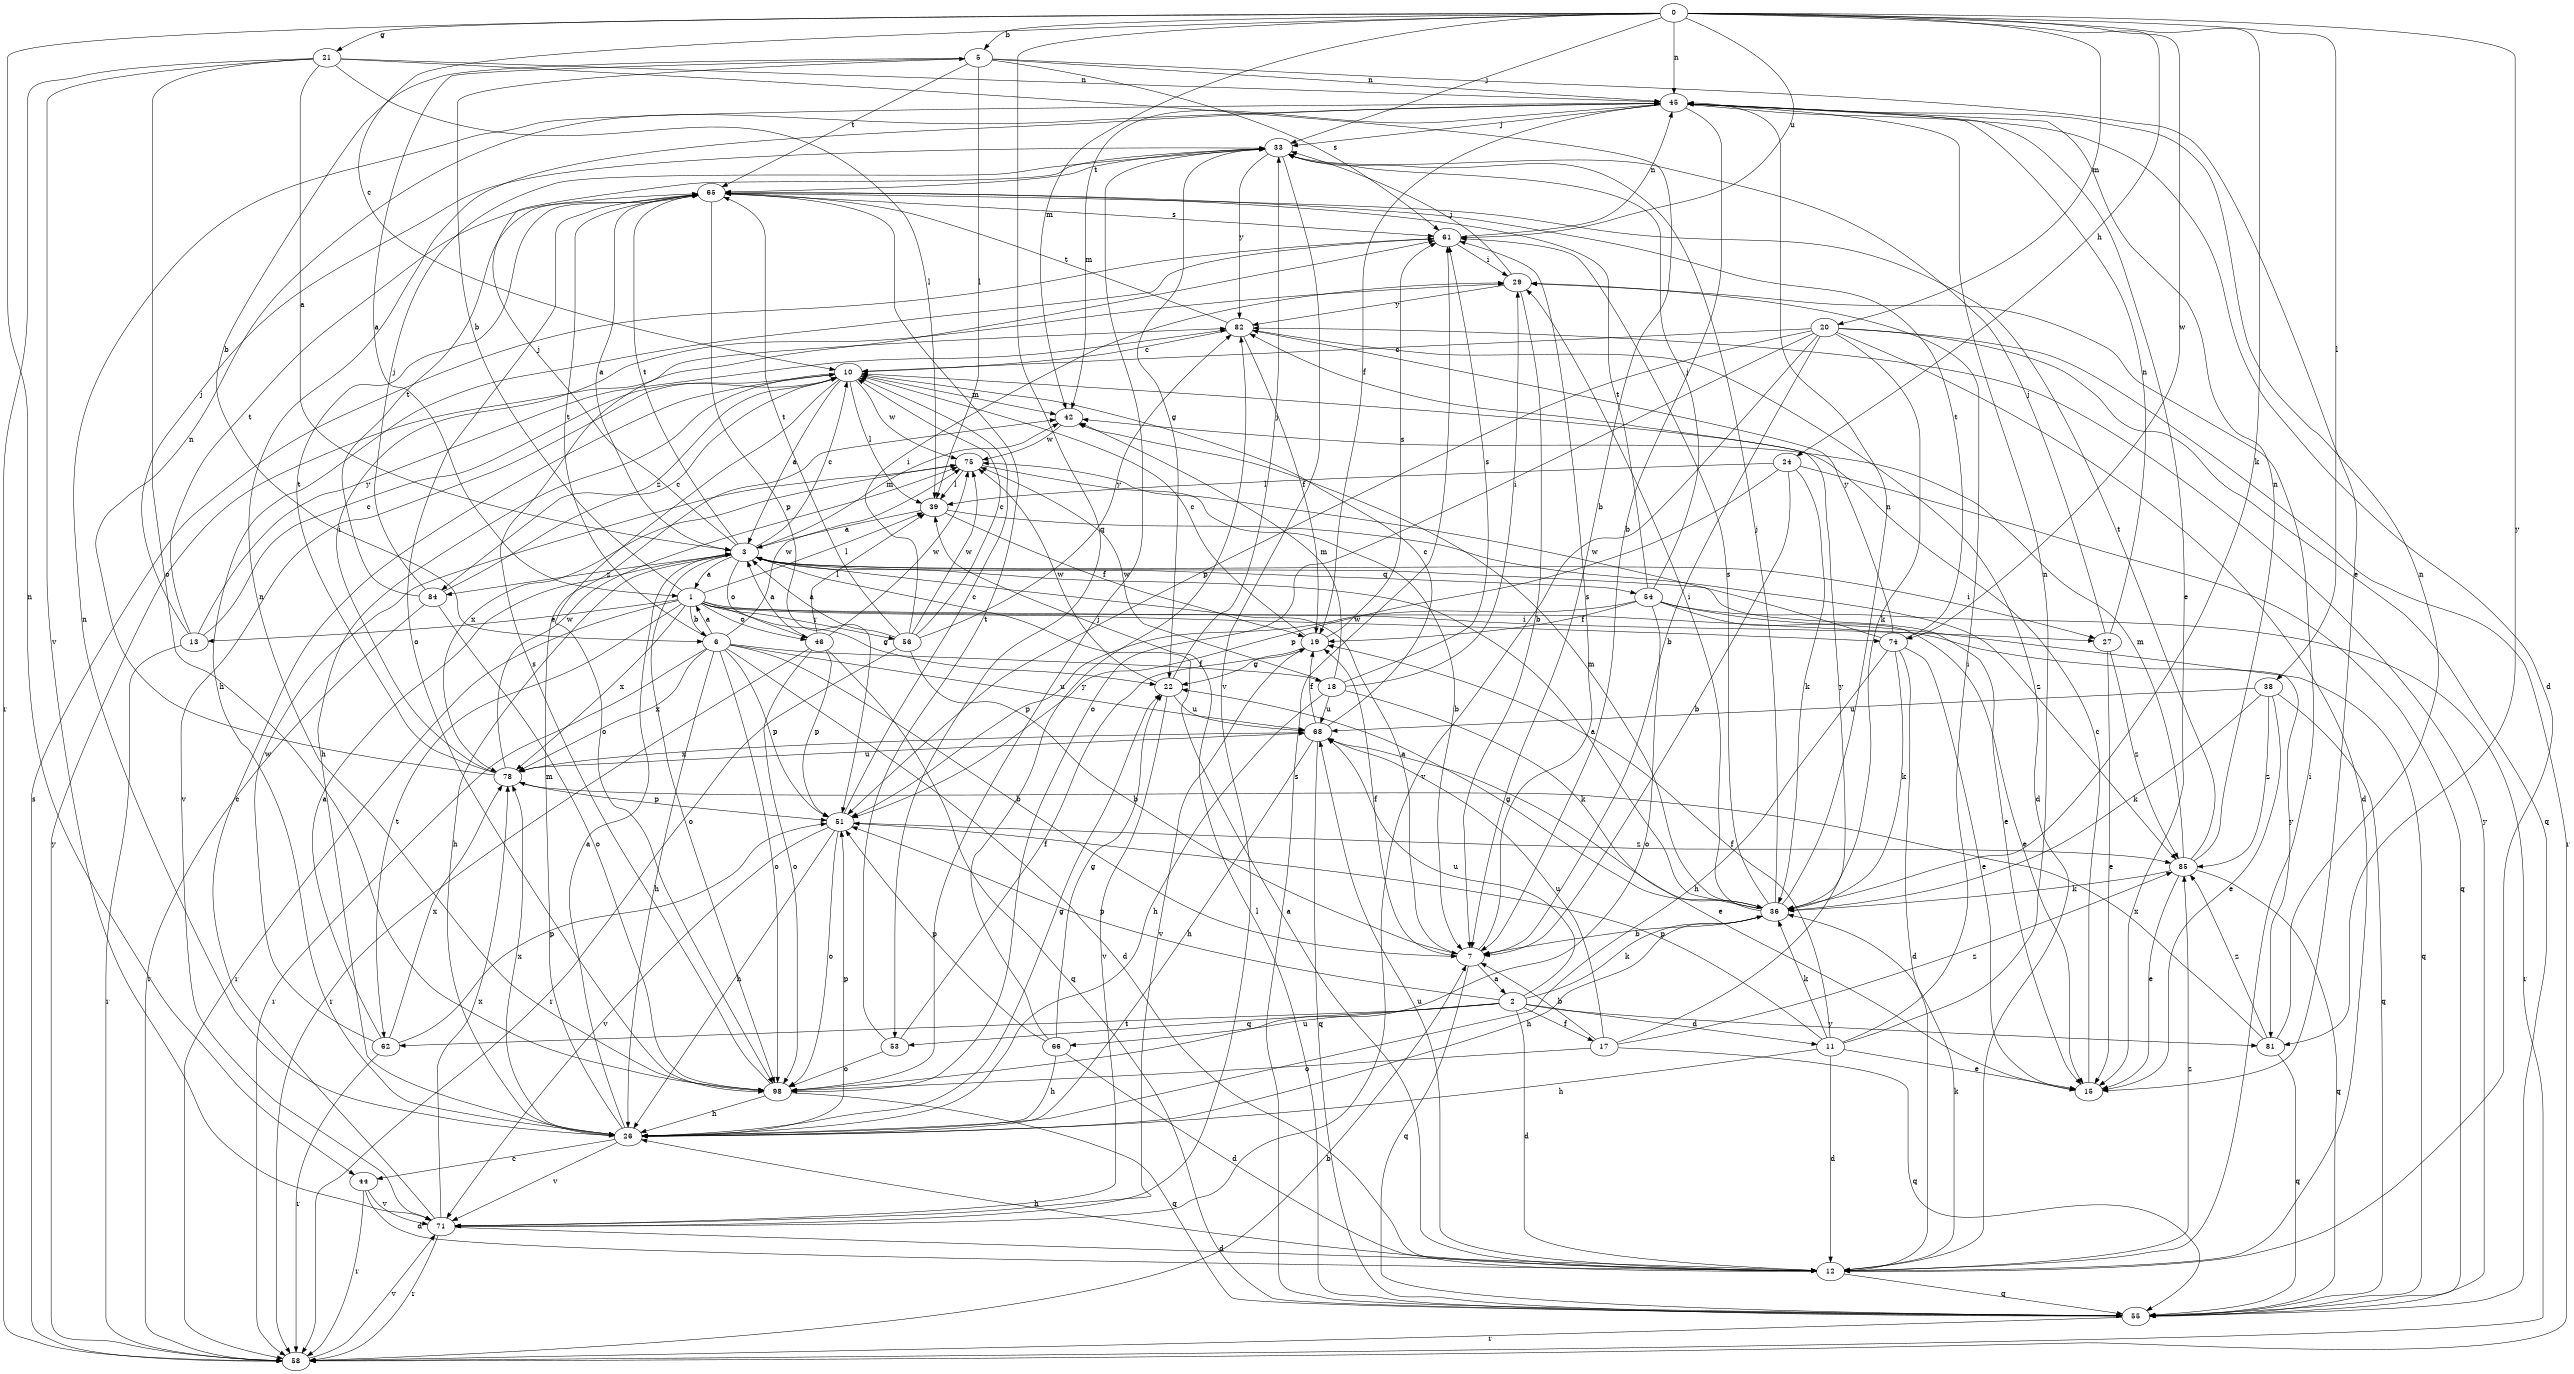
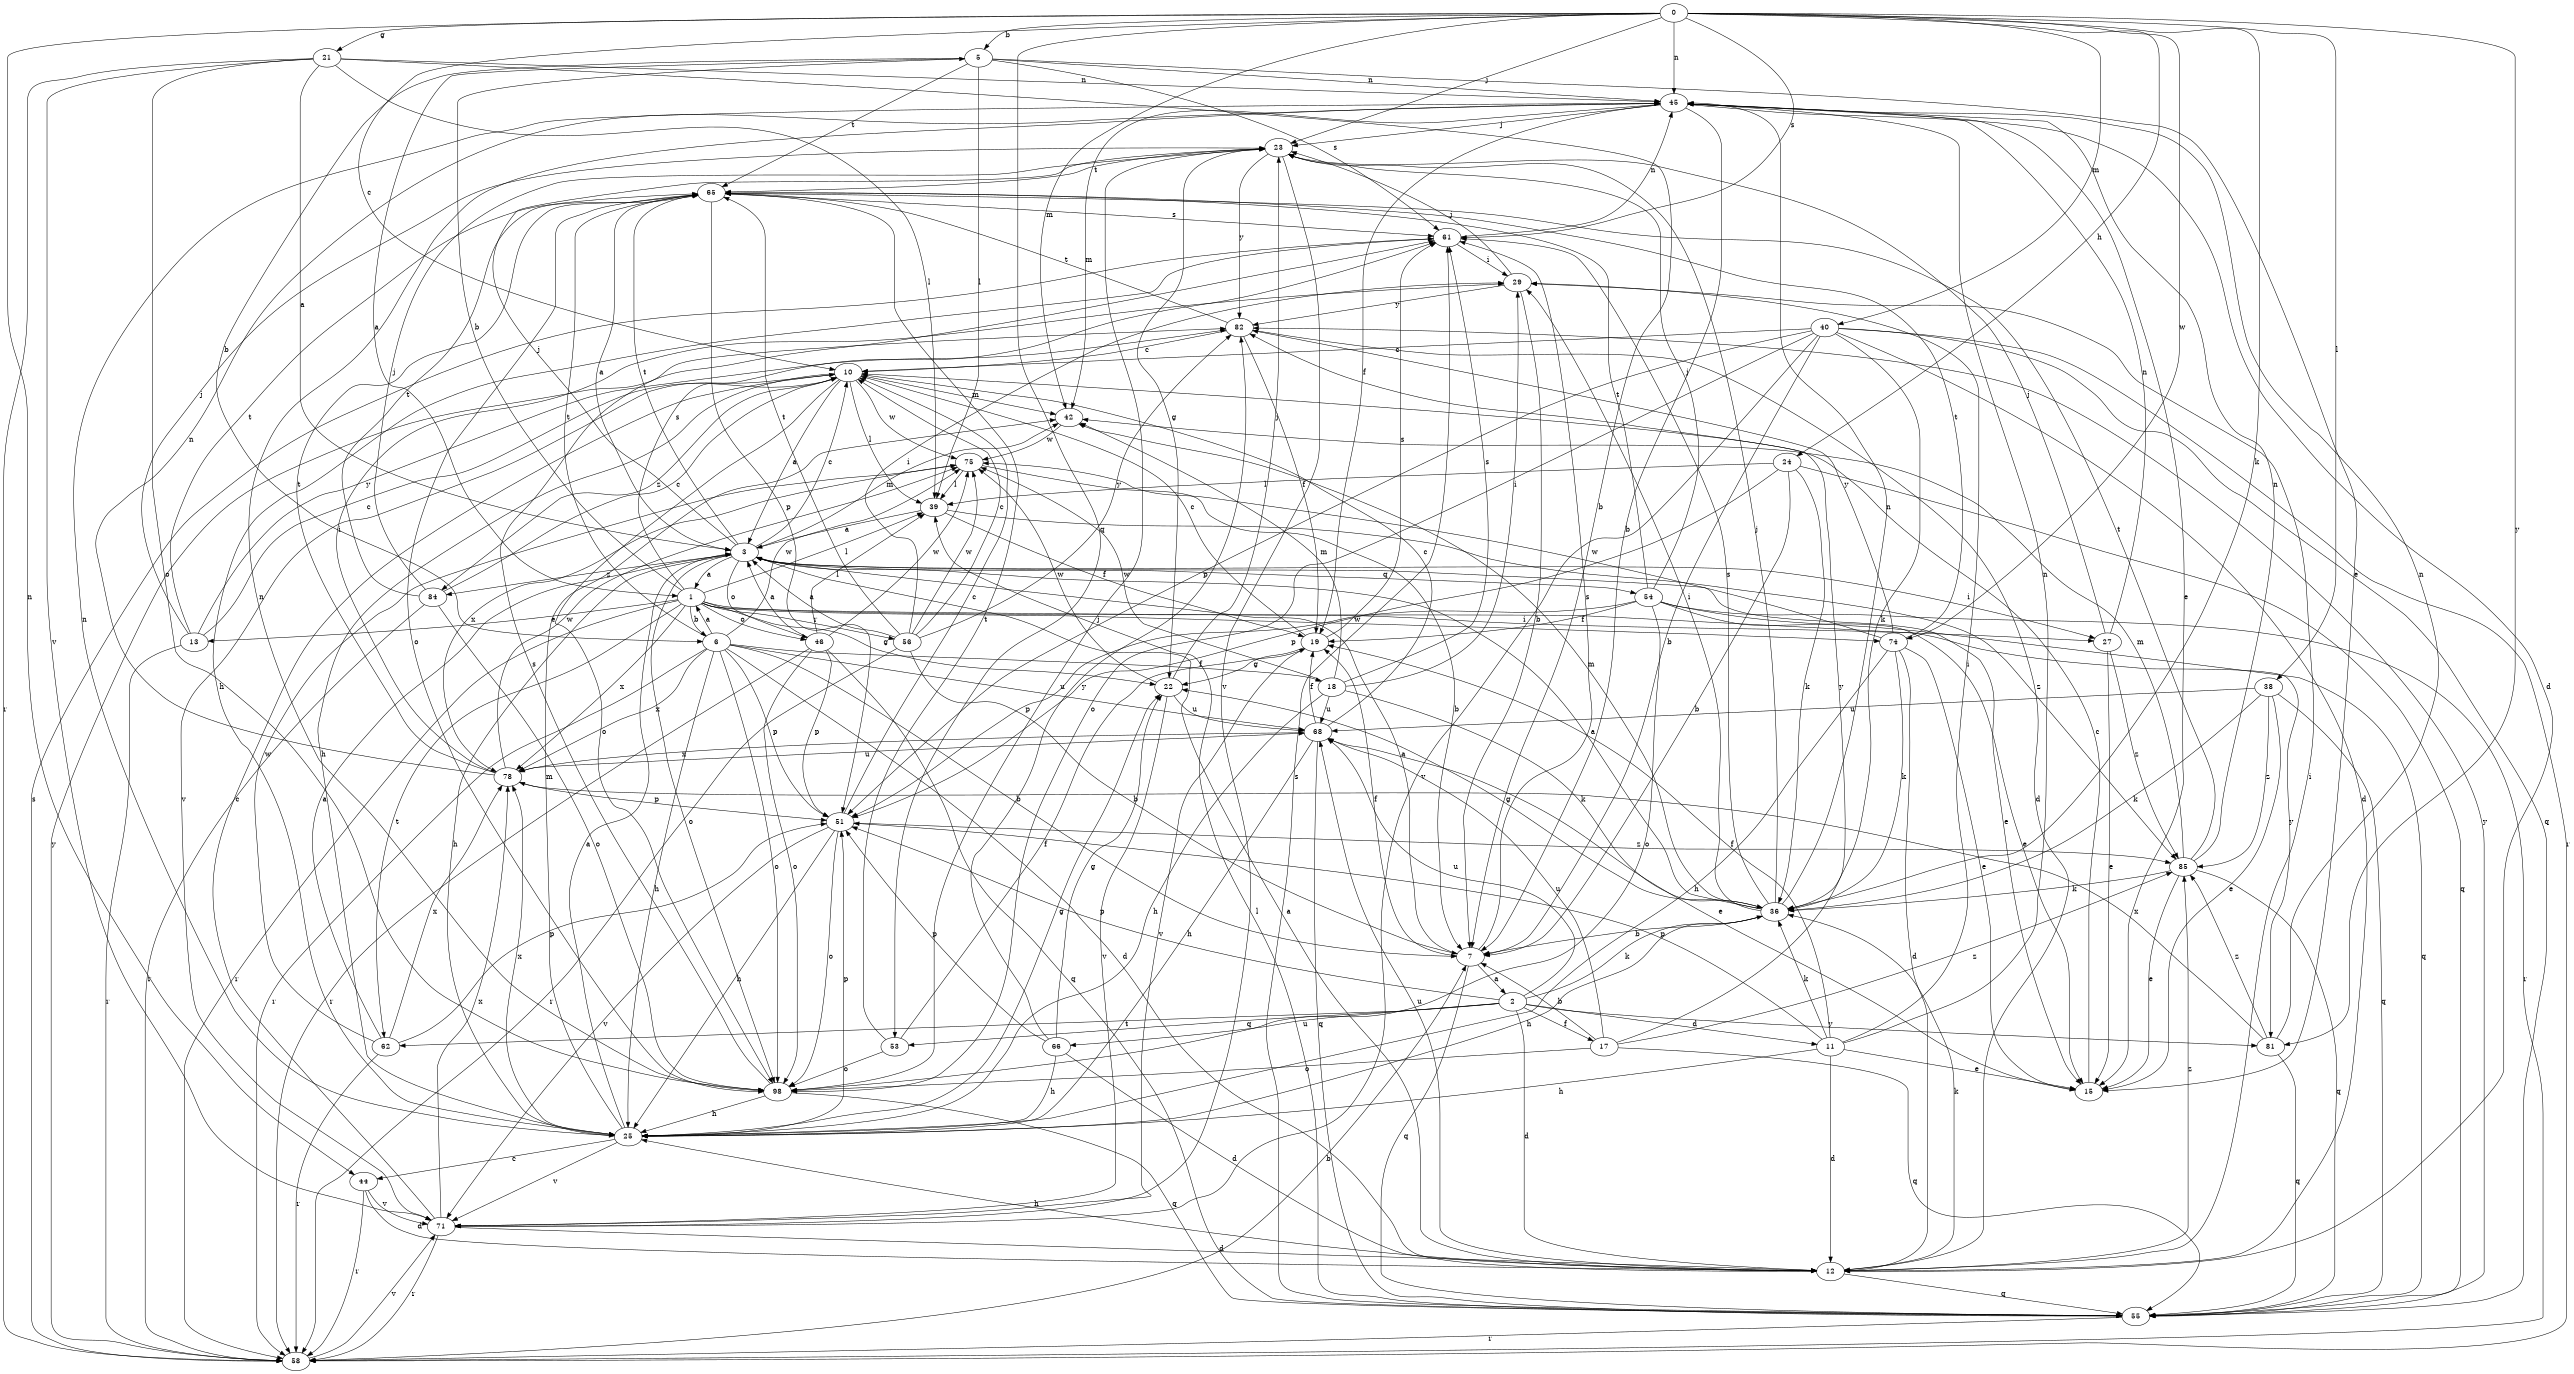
edge "0" -> "61": label "u" -> "s"
node "33": label "33" -> "23"
node "20": label "20" -> "40"
edge "1" -> "61": added, label "s"
node "26": label "26" -> "25"
